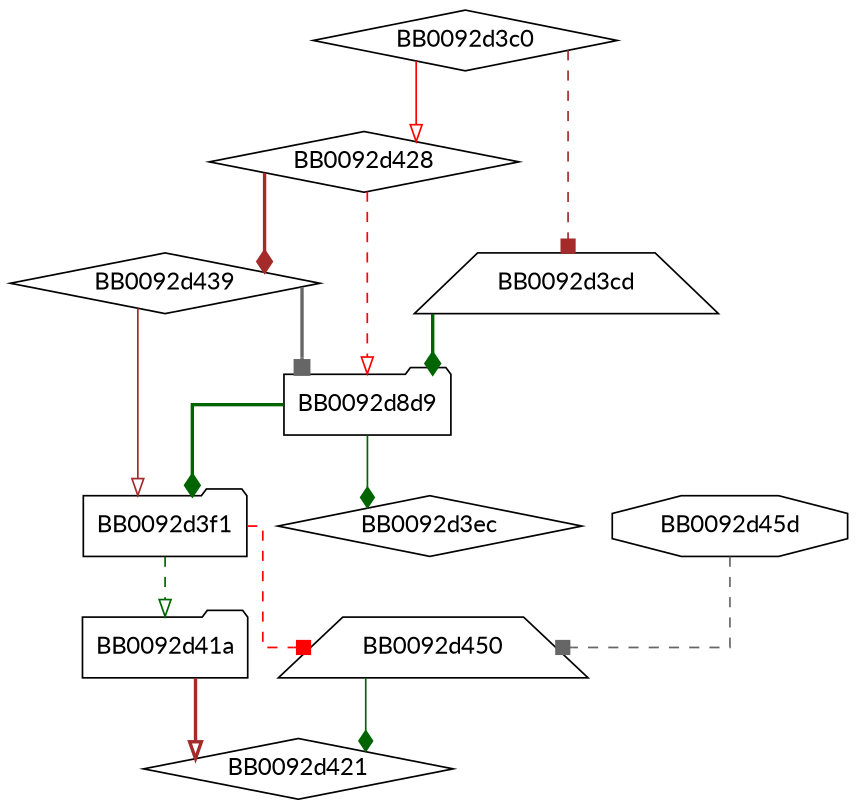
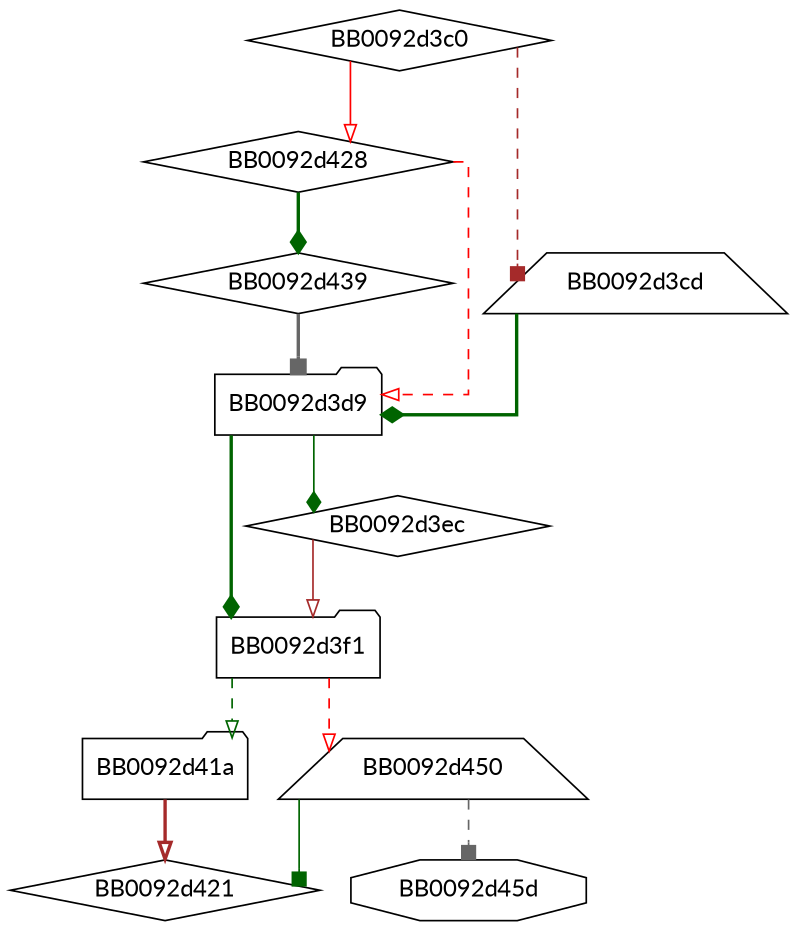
edge "BB0092d428" -> "BB0092d439": color brown -> darkgreen
edge "BB0092d439" -> "BB0092d3f1": now "BB0092d3ec" -> "BB0092d3f1"
node "BB0092d8d9": label "BB0092d8d9" -> "BB0092d3d9"
edge "BB0092d3f1" -> "BB0092d450": arrowhead box -> onormal
edge "BB0092d45d" -> "BB0092d450": reversed
edge "BB0092d450" -> "BB0092d421": arrowhead diamond -> box
